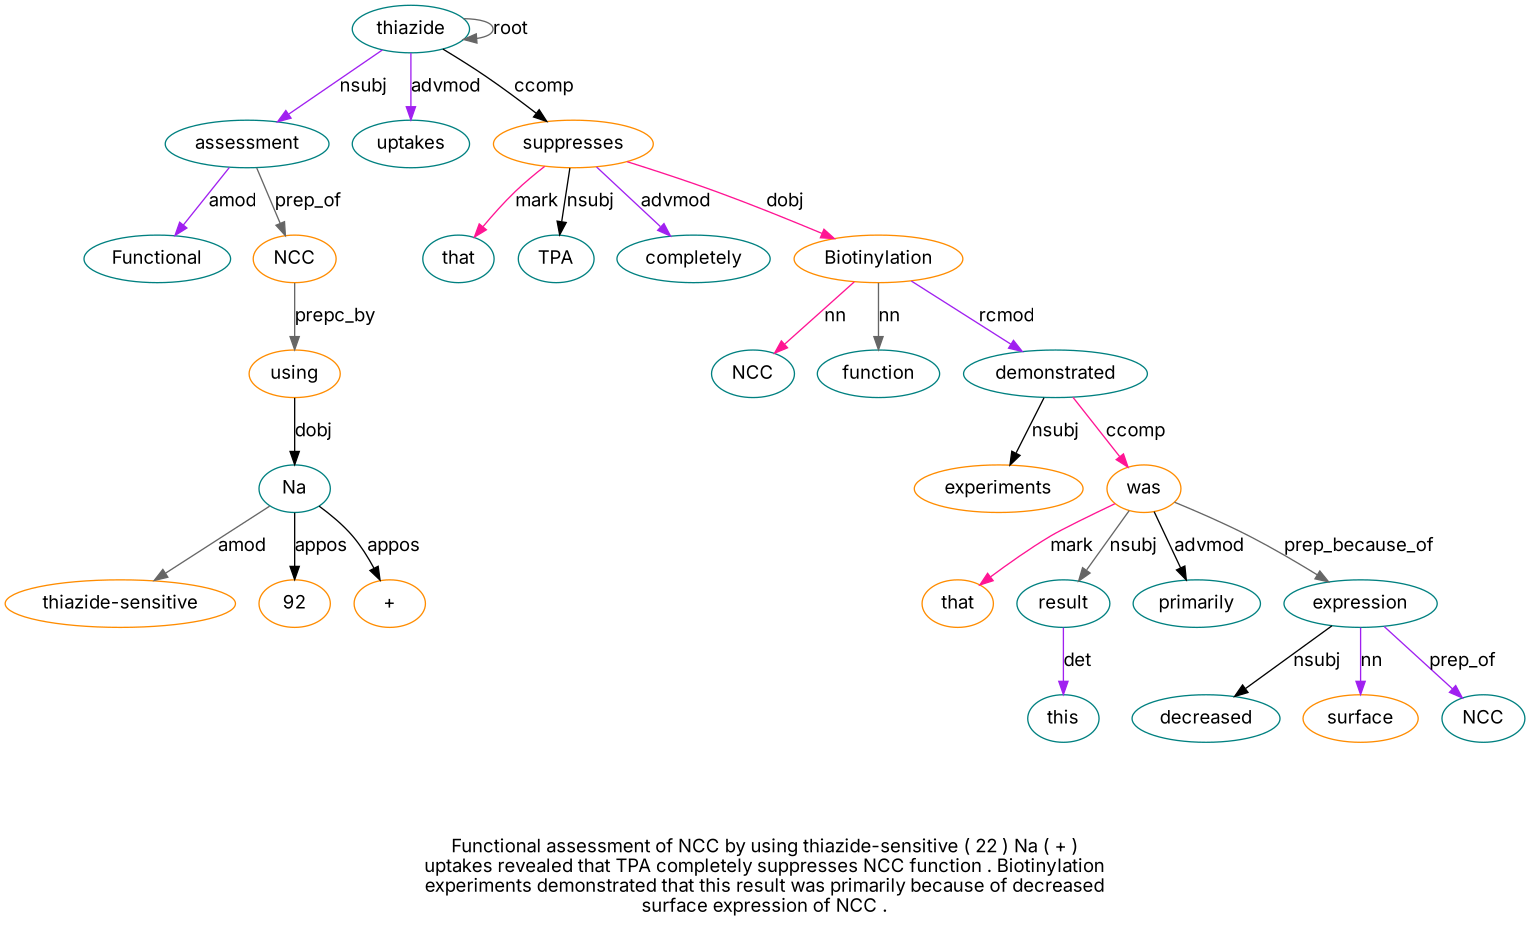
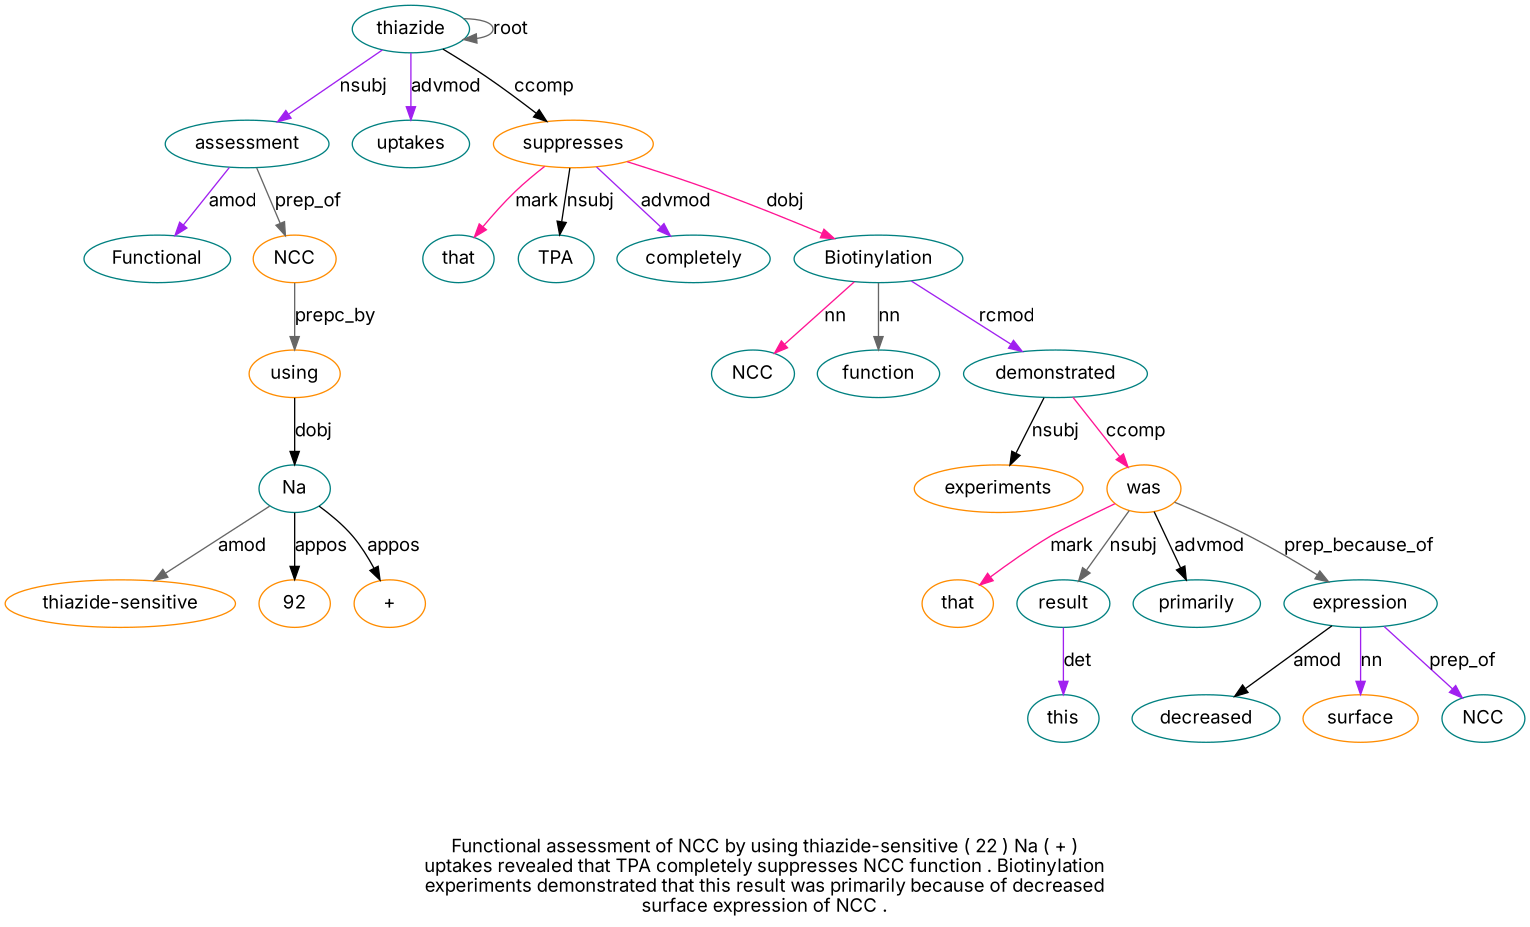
node "Biotinylation": color darkorange -> teal
edge "expression" -> "decreased": label "nsubj" -> "amod"
